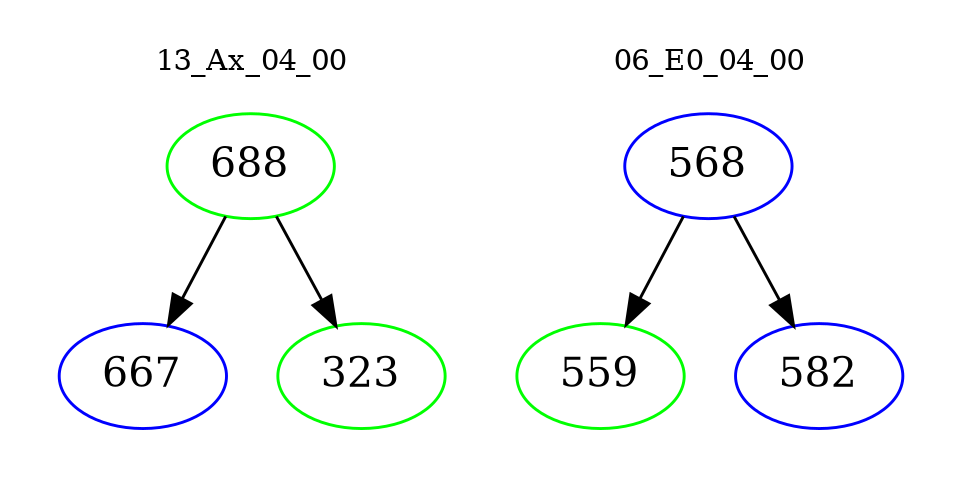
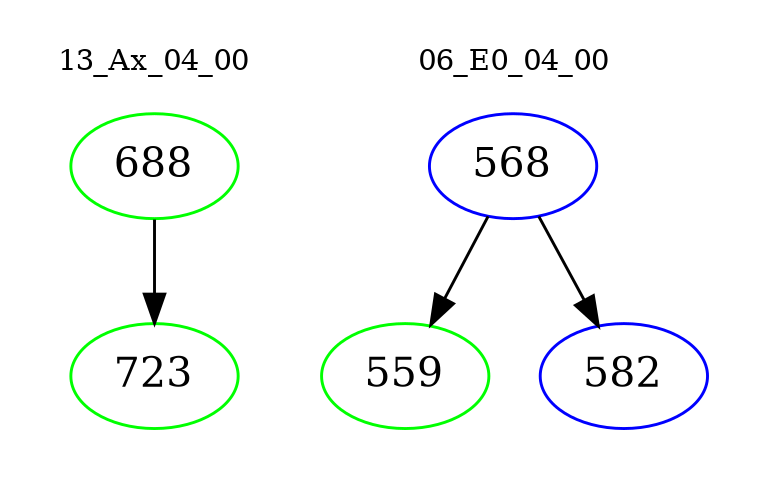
node "667": removed
node "323": label "323" -> "723"
